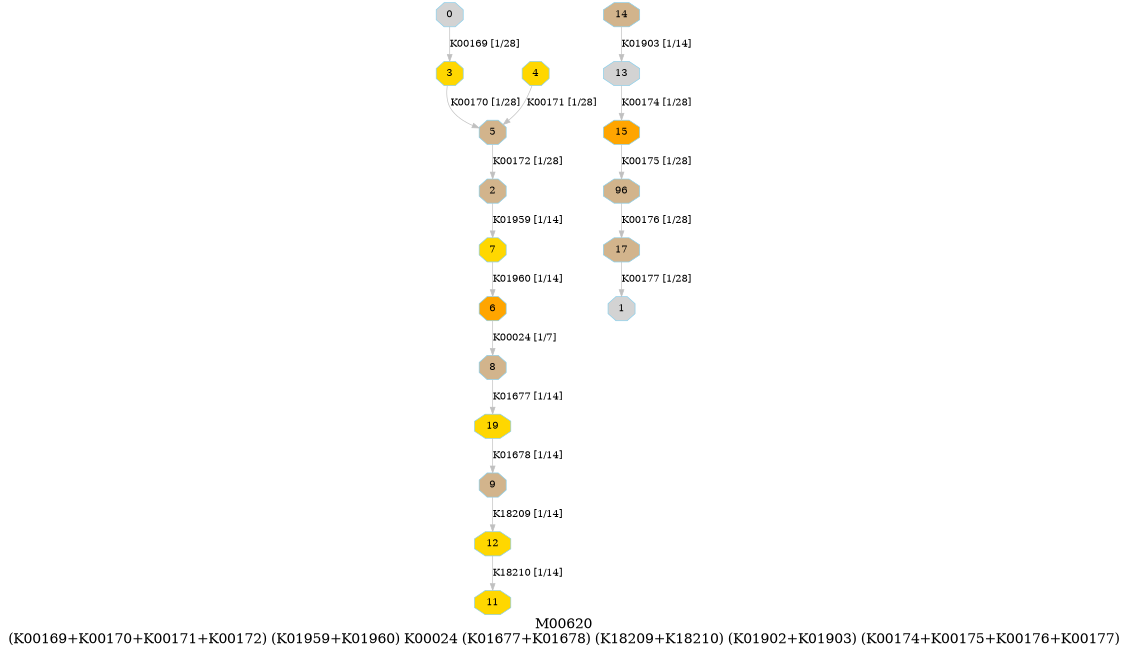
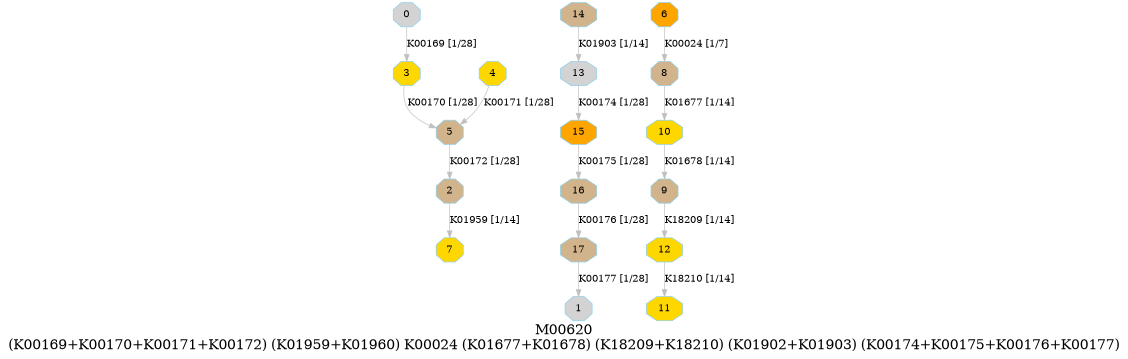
node "96": label "96" -> "16"
edge "7" -> "6": removed, label "K01960 [1/14]"
node "19": label "19" -> "10"
